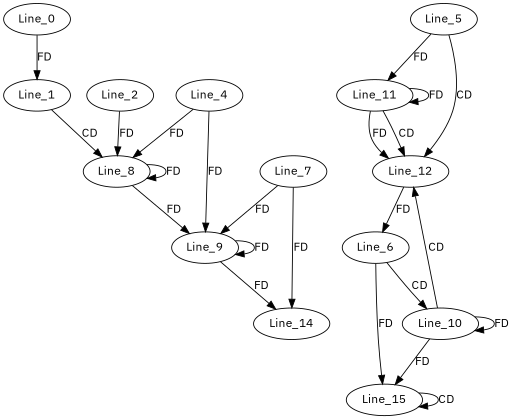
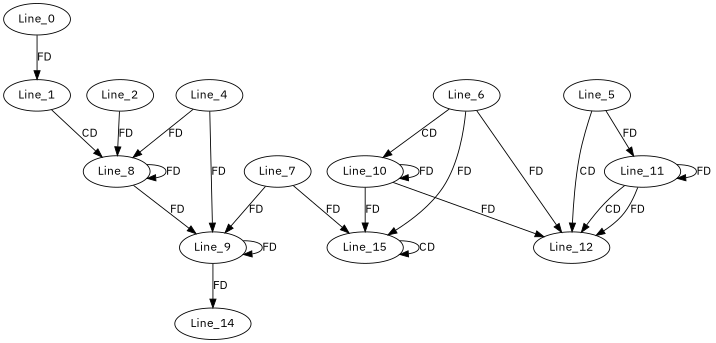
edge "Line_12" -> "Line_6": reversed
edge "Line_7" -> "Line_14": now "Line_7" -> "Line_15"
edge "Line_10" -> "Line_12": label "CD" -> "FD"
